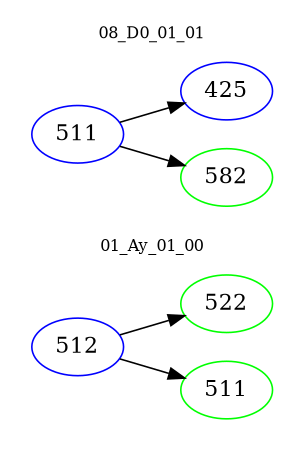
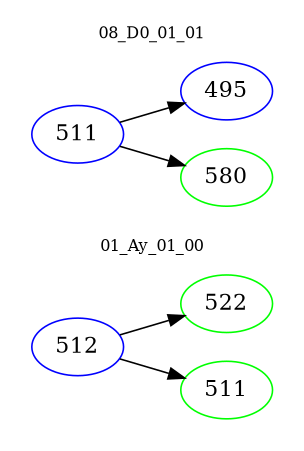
node "425": label "425" -> "495"
node "582": label "582" -> "580"
